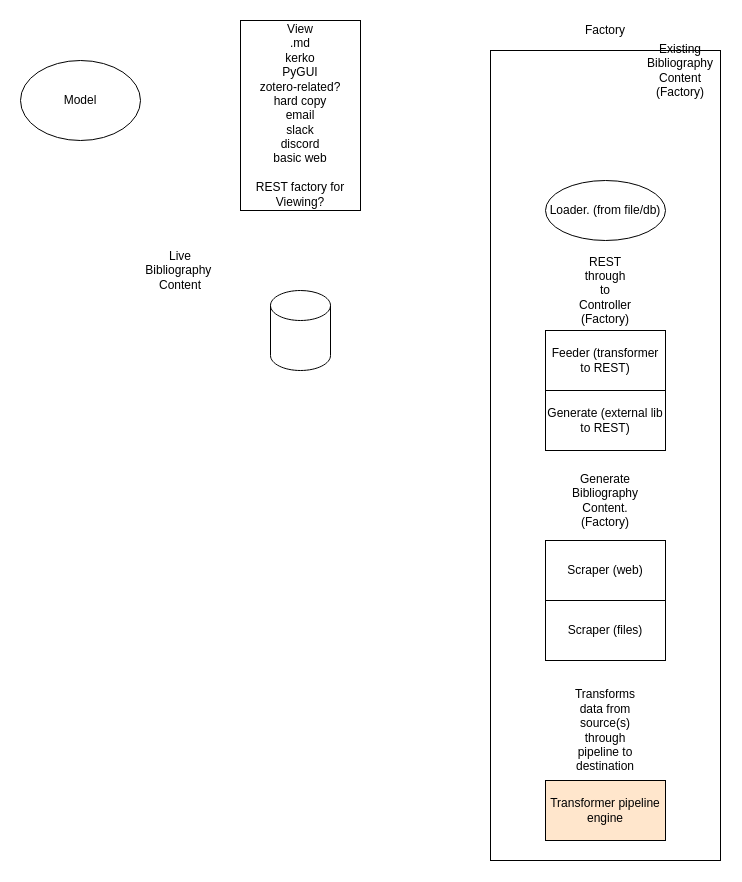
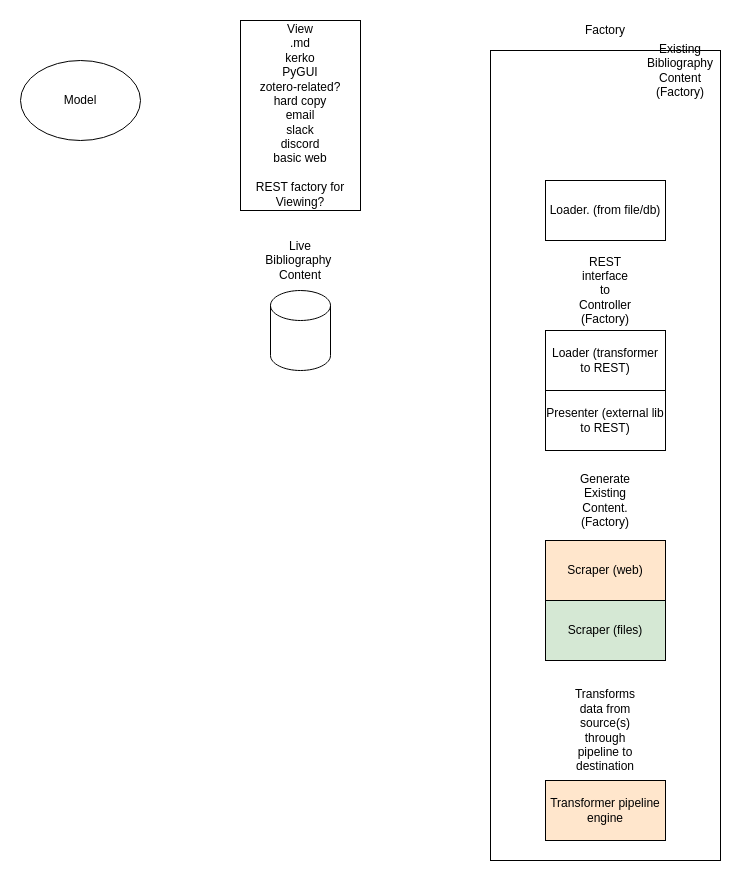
node "Loader. (from file/db)": shape ellipse -> rectangle
node "Live Bibliography Content": moved (181, 271) -> (301, 261)
node "REST through to Controller (Factory)": label "REST through to Controller (Factory)" -> "REST interface to Controller (Factory)"
node "Feeder (transformer to REST)": label "Feeder (transformer to REST)" -> "Loader (transformer to REST)"
node "Generate (external lib to REST)": label "Generate (external lib to REST)" -> "Presenter (external lib to REST)"
node "Generate Bibliography Content. (Factory)": label "Generate Bibliography Content. (Factory)" -> "Generate Existing Content. (Factory)"
node "Scraper (web)": fillcolor #ffffff -> #ffe6cc
node "Scraper (files)": fillcolor #ffffff -> #d5e8d4
